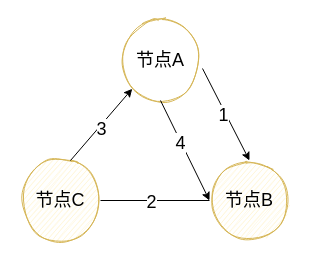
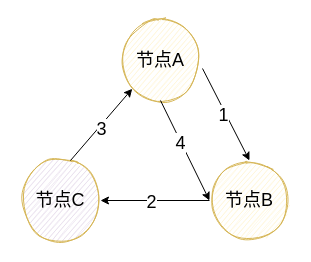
node "节点A": fillcolor #ffffff -> #fff2cc
node "节点C": fillcolor #fff2cc -> #e1d5e7
edge "节点C" -- "节点B": arrowhead none -> classic
